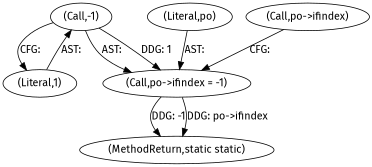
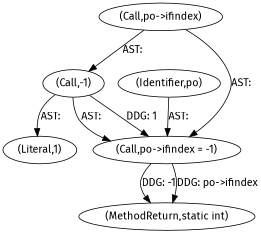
node "(Literal,po)": label "(Literal,po)" -> "(Identifier,po)"
edge "(Call,-1)" -> "(Literal,1)": label "CFG: " -> "AST: "
edge "(Call,po->ifindex)" -> "(Call,po->ifindex = -1)": label "CFG: " -> "AST: "
edge "(Literal,1)" -> "(Call,-1)": now "(Call,po->ifindex)" -> "(Call,-1)"
node "(MethodReturn,static static)": label "(MethodReturn,static static)" -> "(MethodReturn,static int)"
